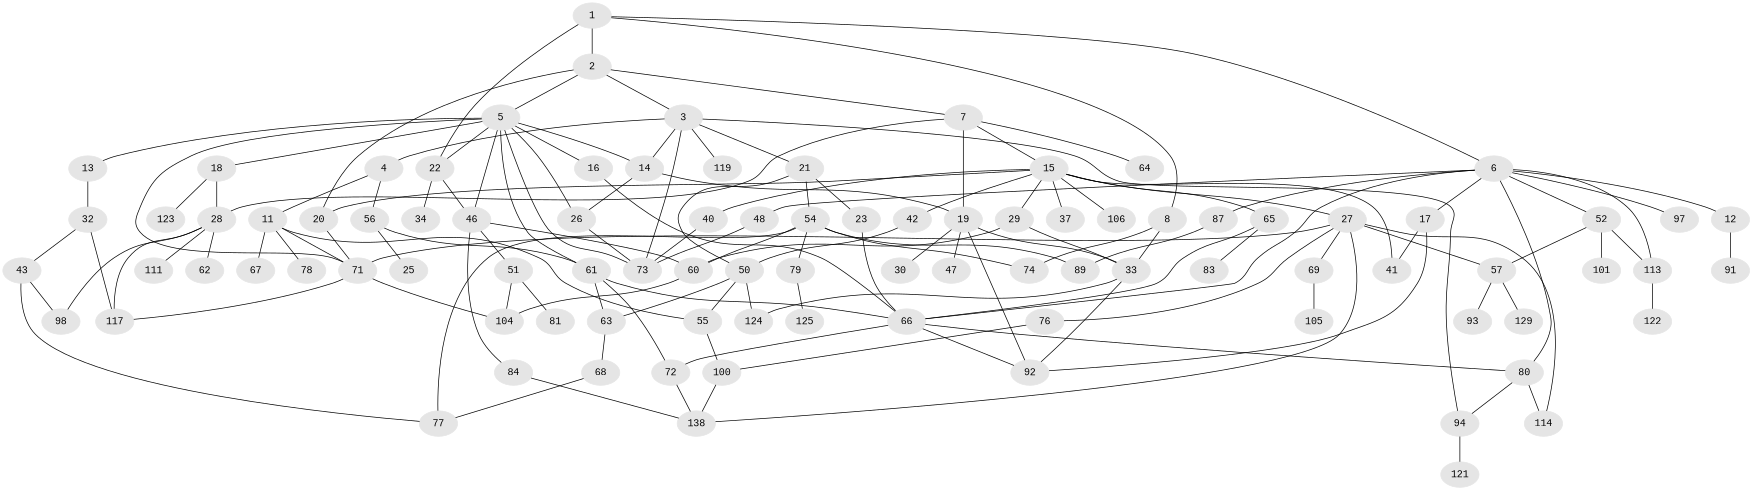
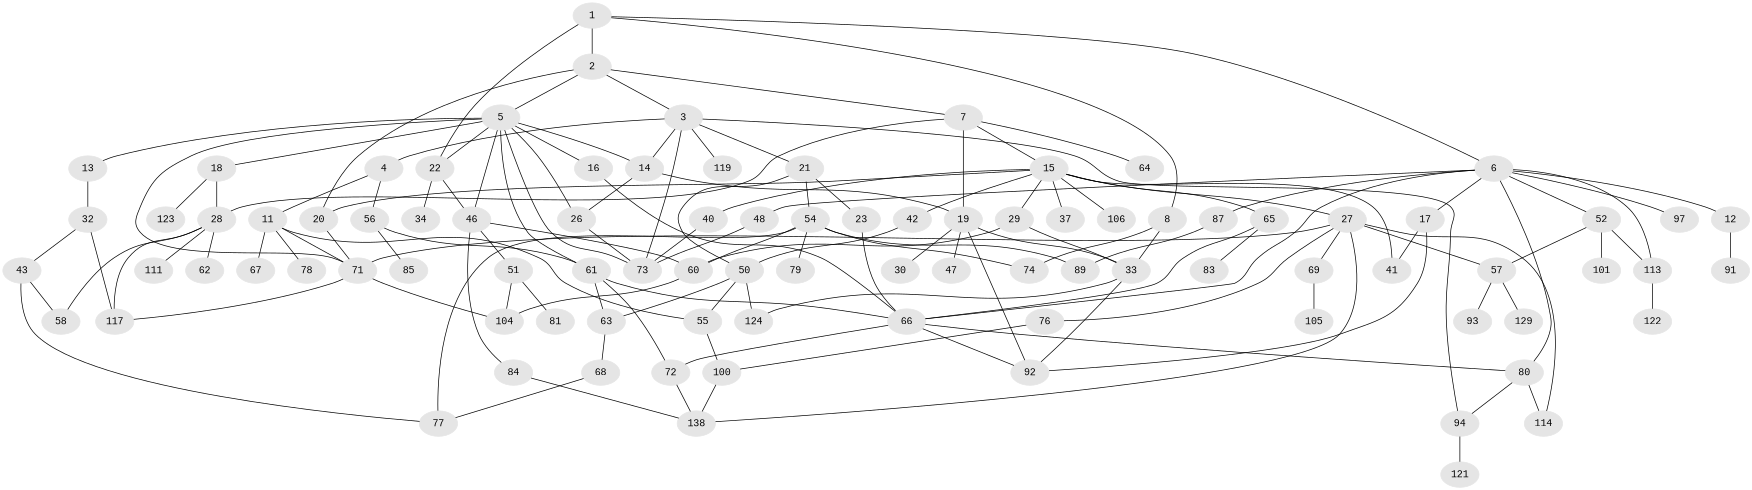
node "25": label "25" -> "85"
node "98": label "98" -> "58"
node "125": removed
